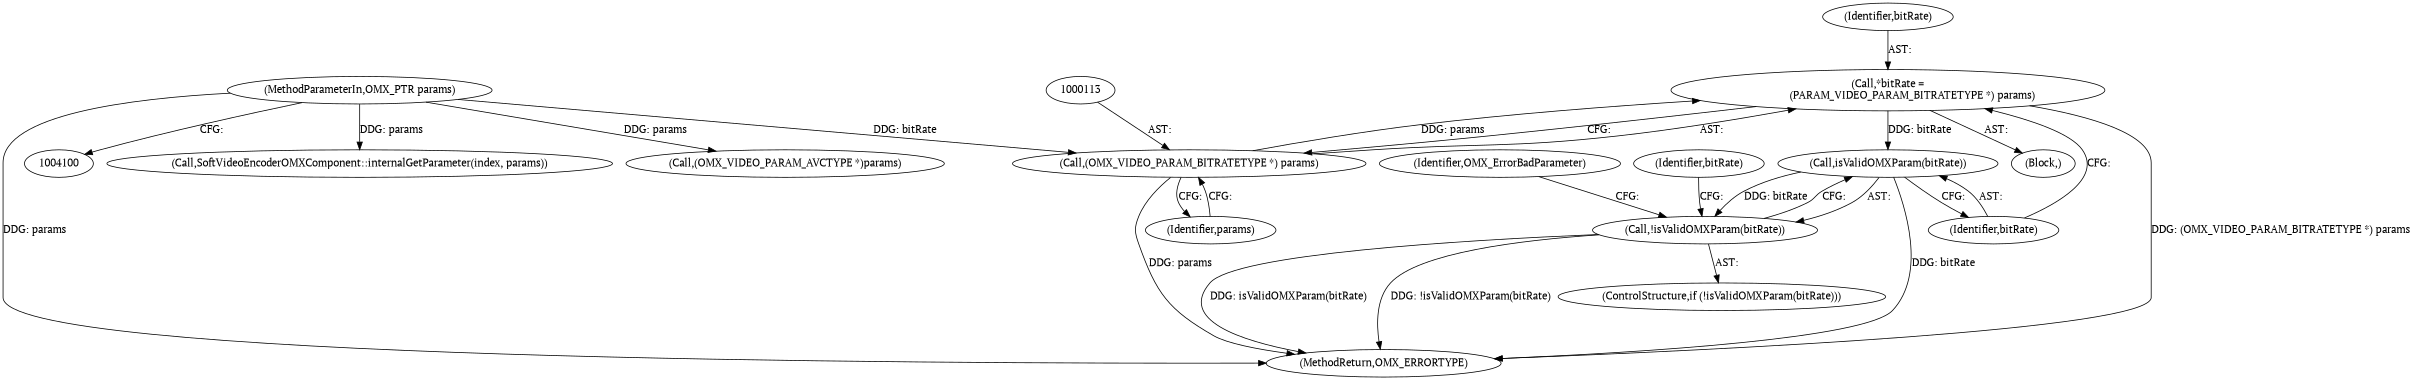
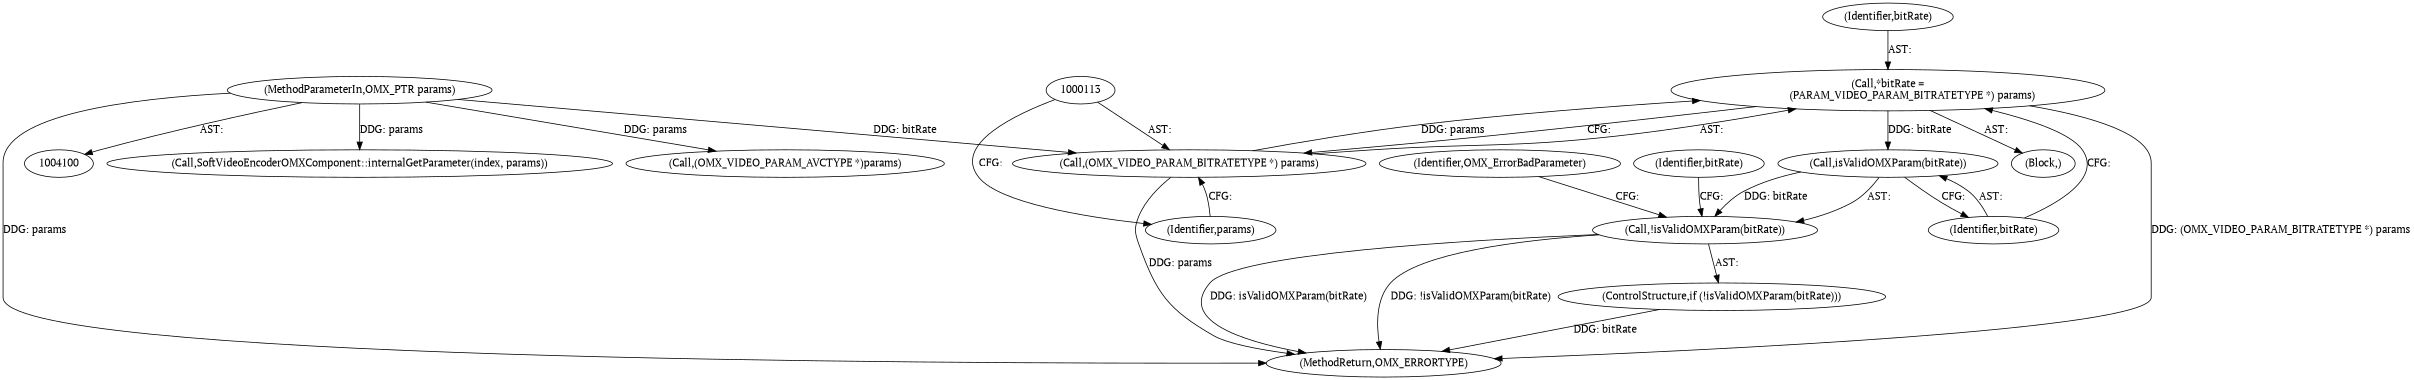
edge "(MethodParameterIn,OMX_PTR params)" -> "1004100": label "CFG: " -> "AST: "
edge "(Call,(OMX_VIDEO_PARAM_BITRATETYPE *) params)" -> "(Identifier,params)": now "1000113" -> "(Identifier,params)"
edge "(Call,!isValidOMXParam(bitRate))" -> "(Call,isValidOMXParam(bitRate))": removed, label "CFG:"
edge "(Call,isValidOMXParam(bitRate))" -> "(MethodReturn,OMX_ERRORTYPE)": now "(ControlStructure,if (!isValidOMXParam(bitRate)))" -> "(MethodReturn,OMX_ERRORTYPE)"
